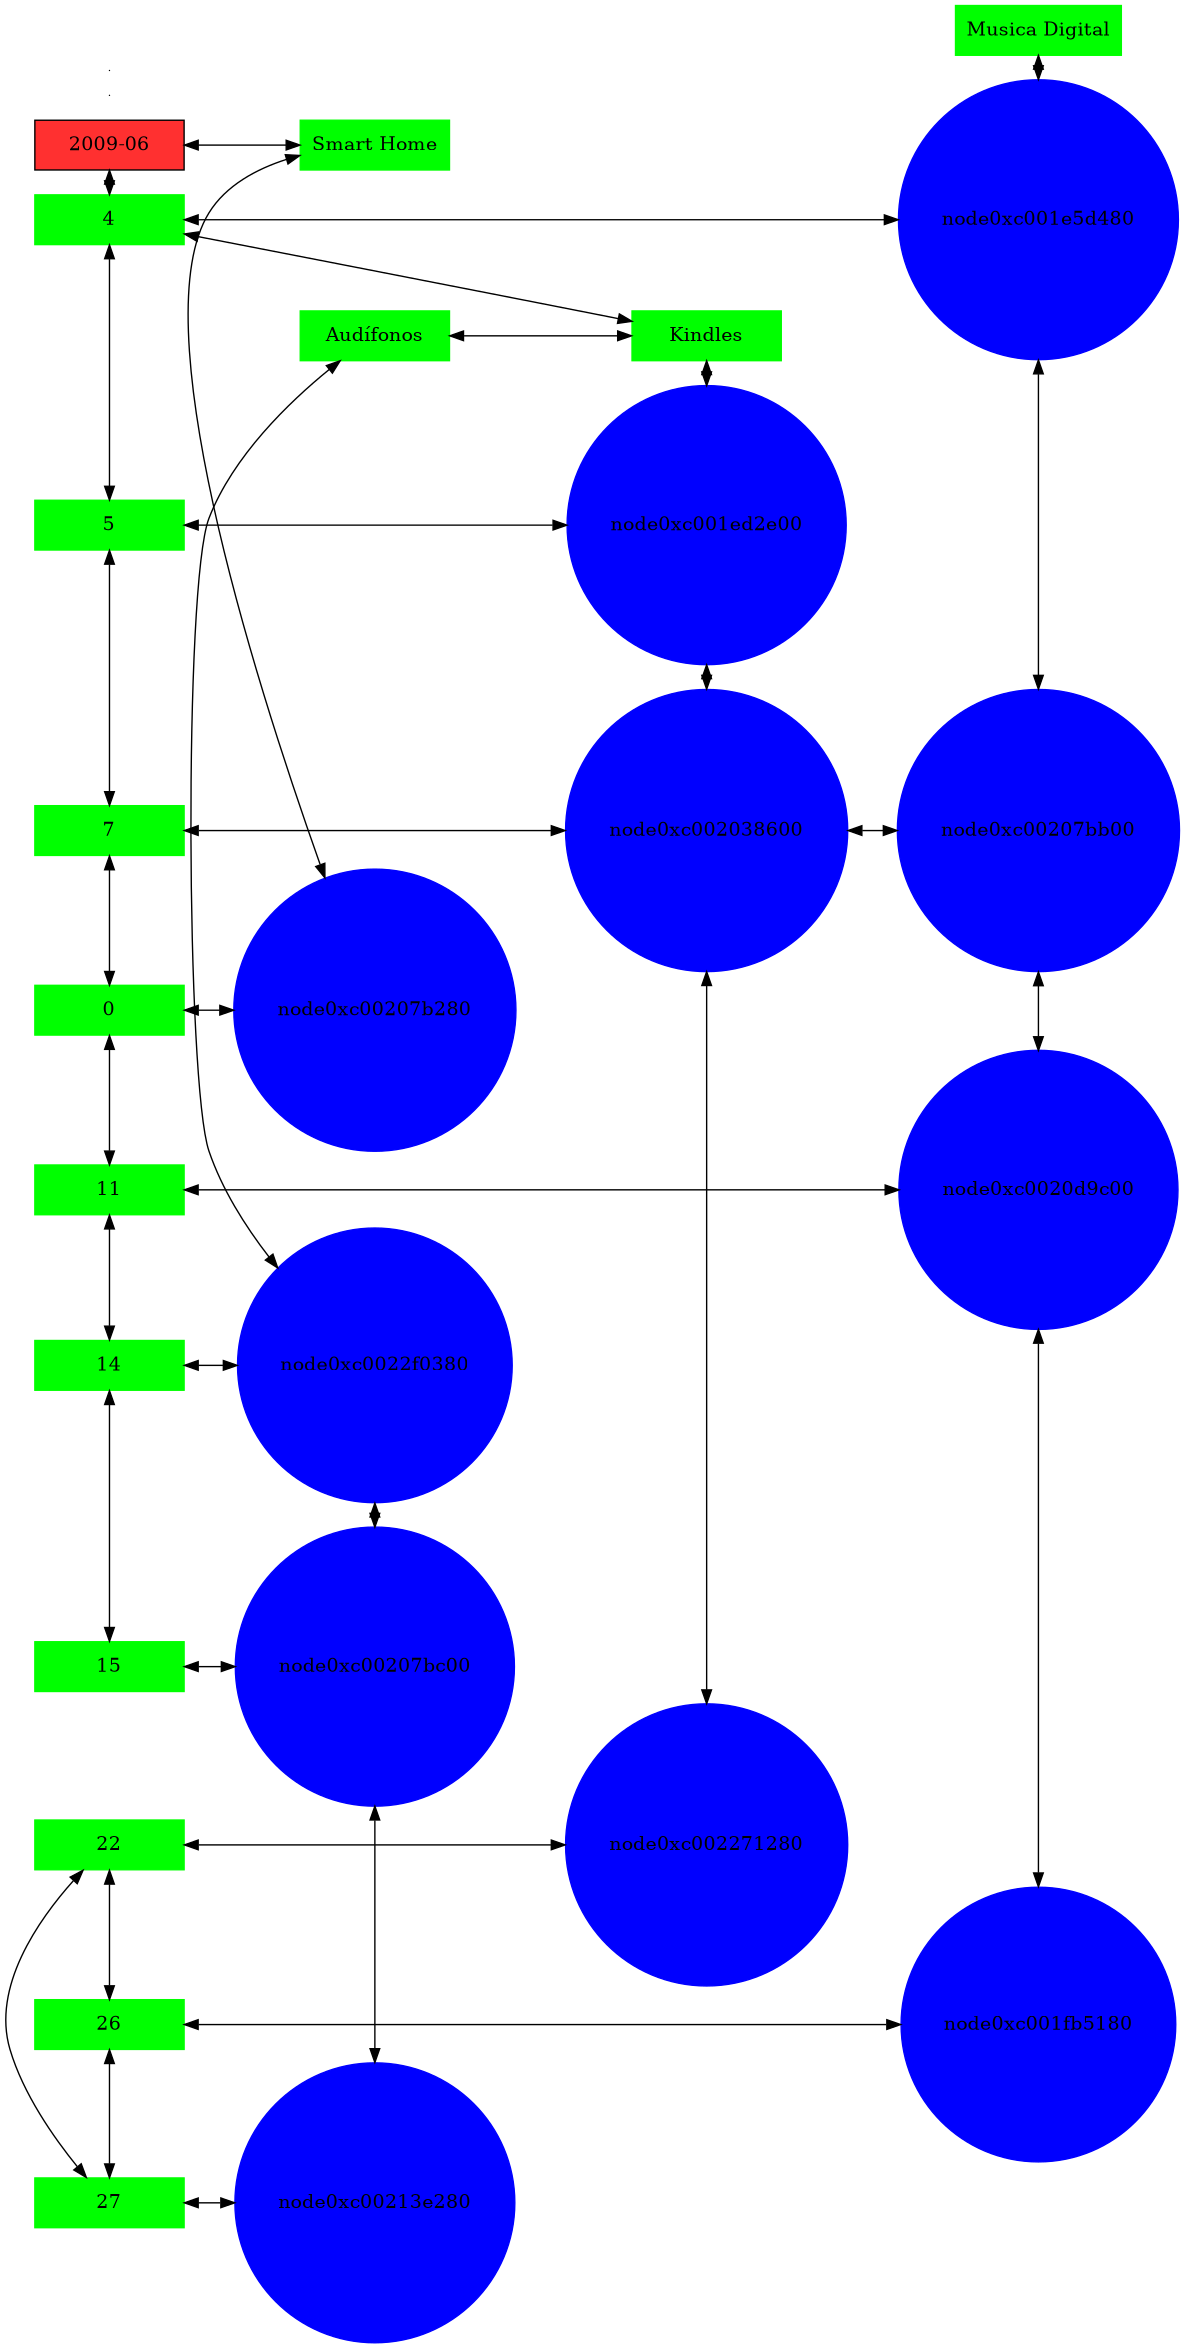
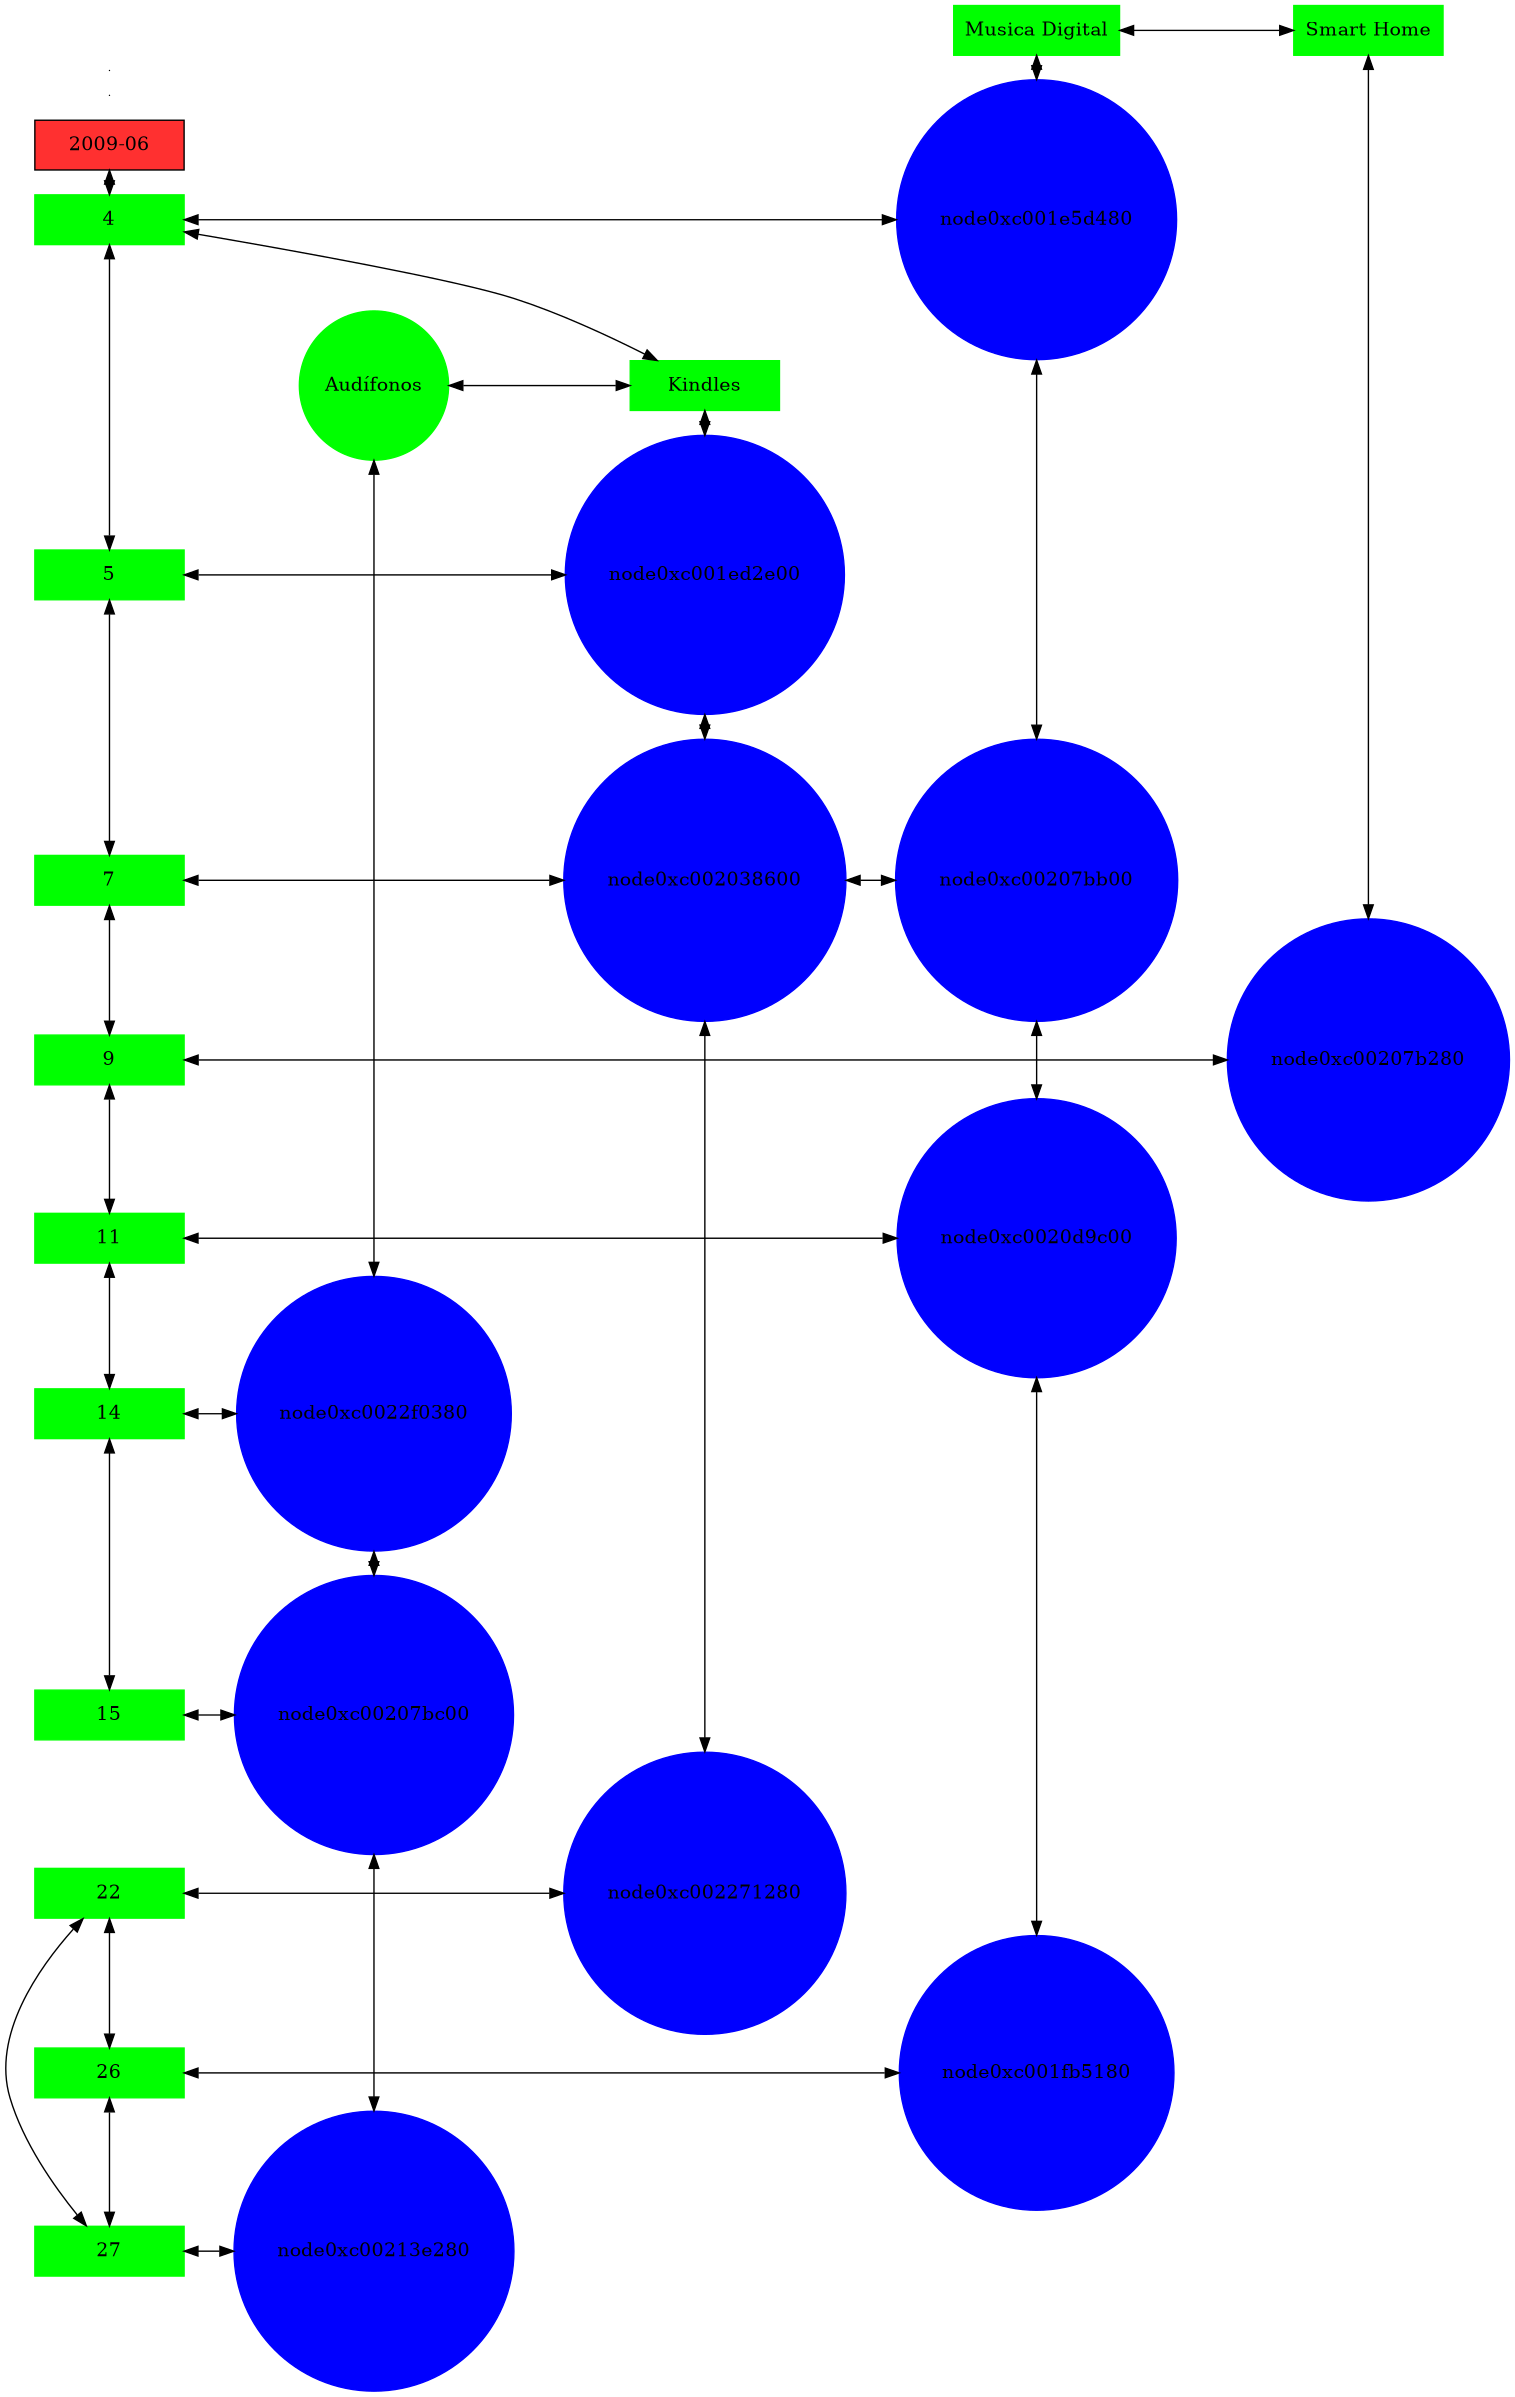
edge "2009-06" -- "Smart Home": now "Musica Digital" -- "Smart Home"
node "Audífonos": shape box -> circle
node "0": label "0" -> "9"
